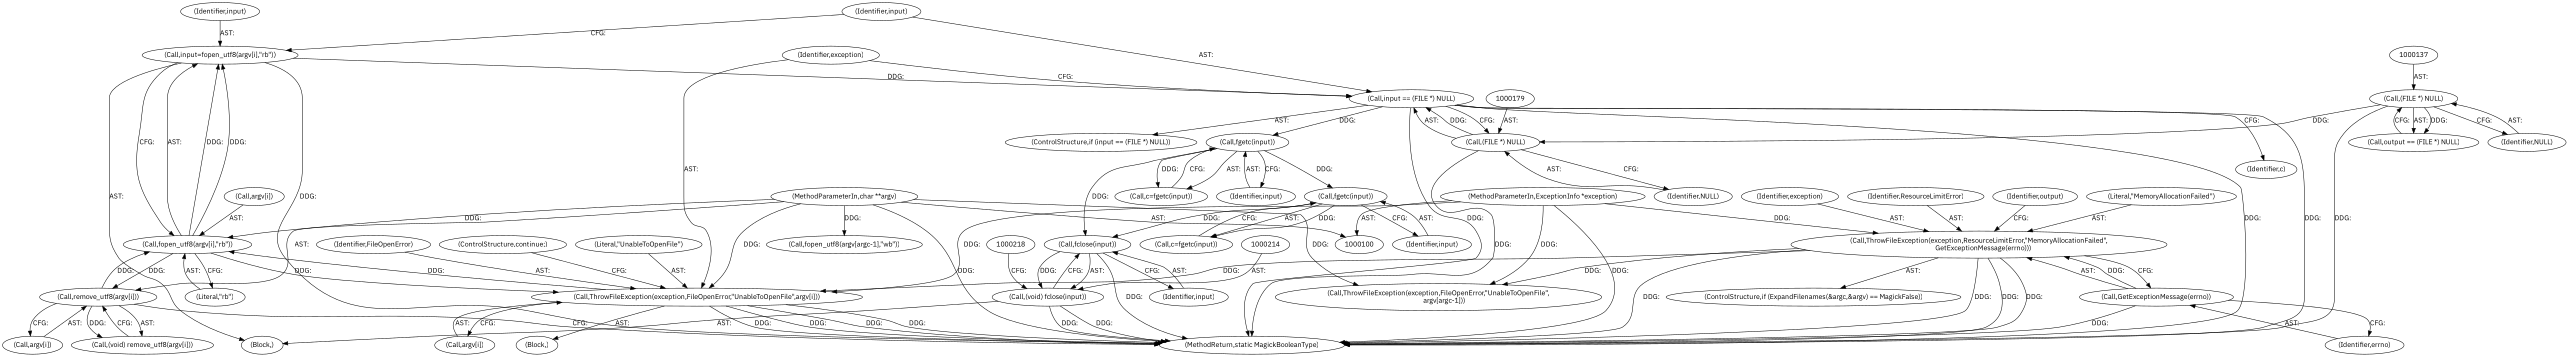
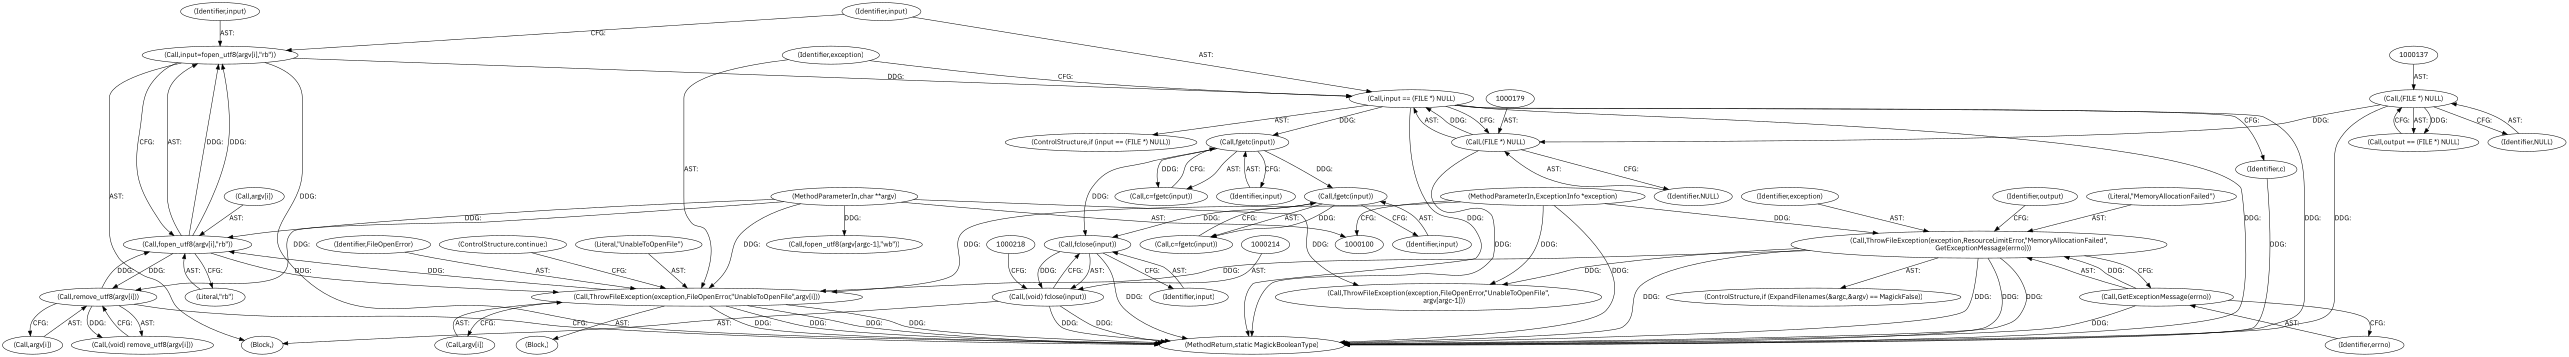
node "(Identifier,ResourceLimitError)": removed
edge "(MethodParameterIn,ExceptionInfo *exception)" -> "1000100": label "AST: " -> "CFG: "
edge "(MethodParameterIn,char **argv)" -> "(Call,remove_utf8(argv[i]))": label "AST: " -> "DDG: "
edge "(MethodParameterIn,char **argv)" -> "(MethodReturn,static MagickBooleanType)": now "(Identifier,c)" -> "(MethodReturn,static MagickBooleanType)"
